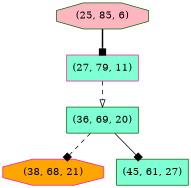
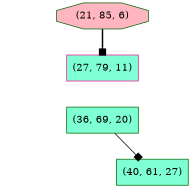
node "(25, 85, 6)": label "(25, 85, 6)" -> "(21, 85, 6)"
edge "(27, 79, 11)" -> "(36, 69, 20)": removed
node "(38, 68, 21)": removed
node "(45, 61, 27)": label "(45, 61, 27)" -> "(40, 61, 27)"
